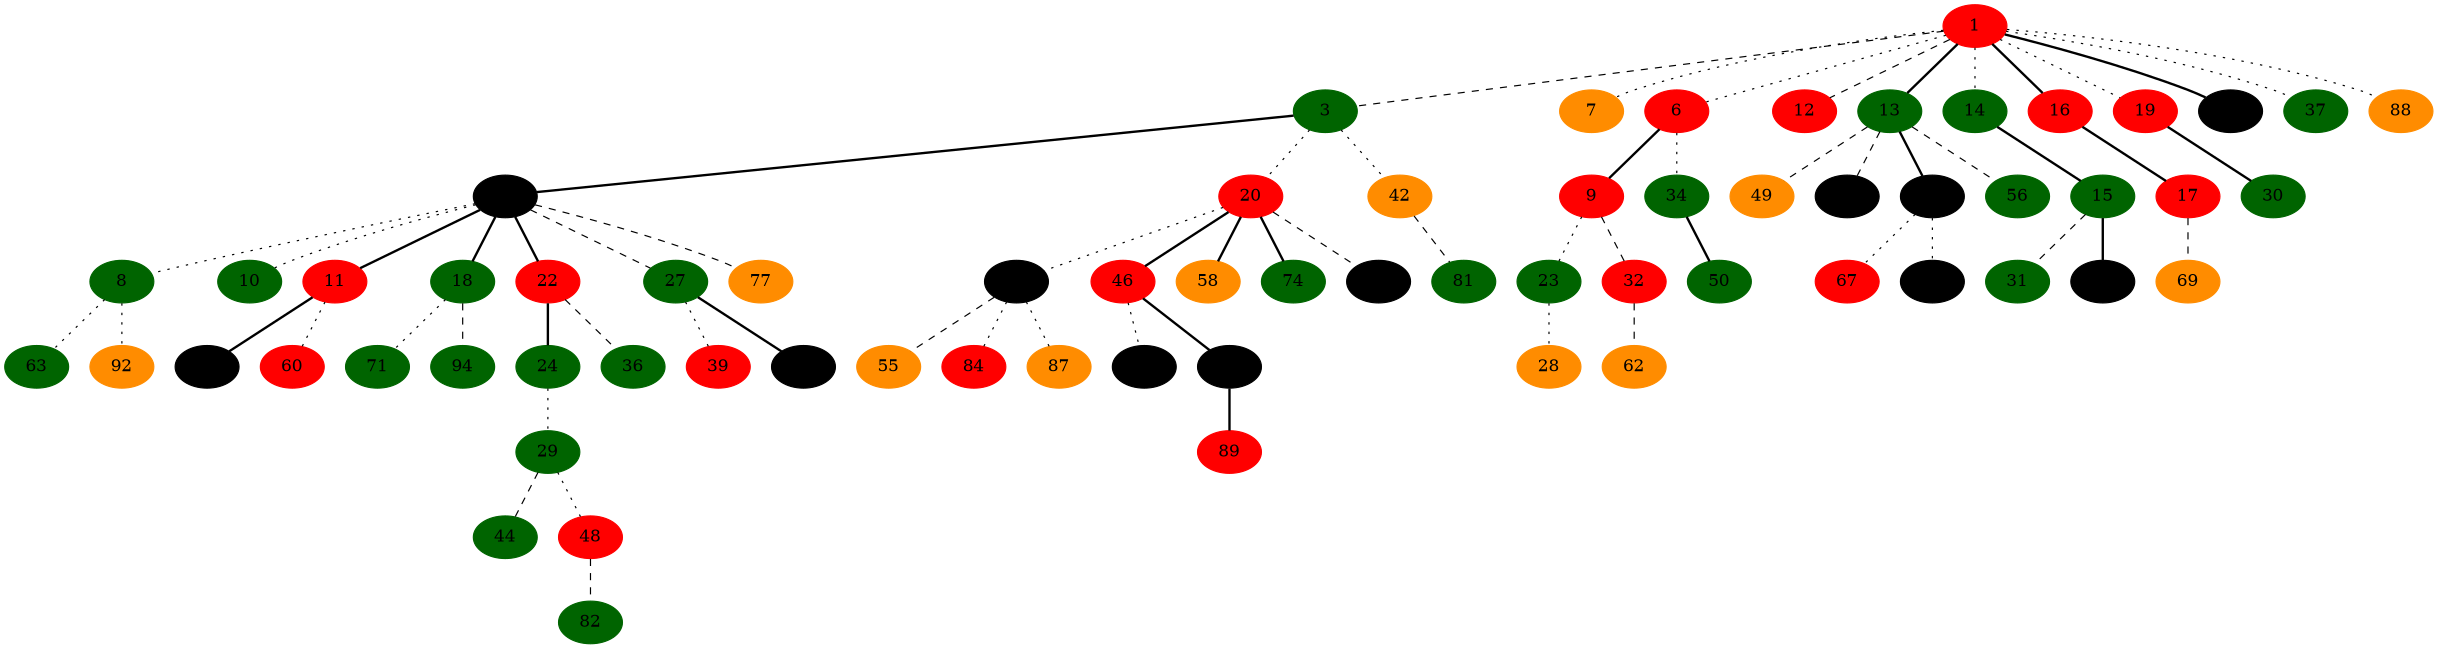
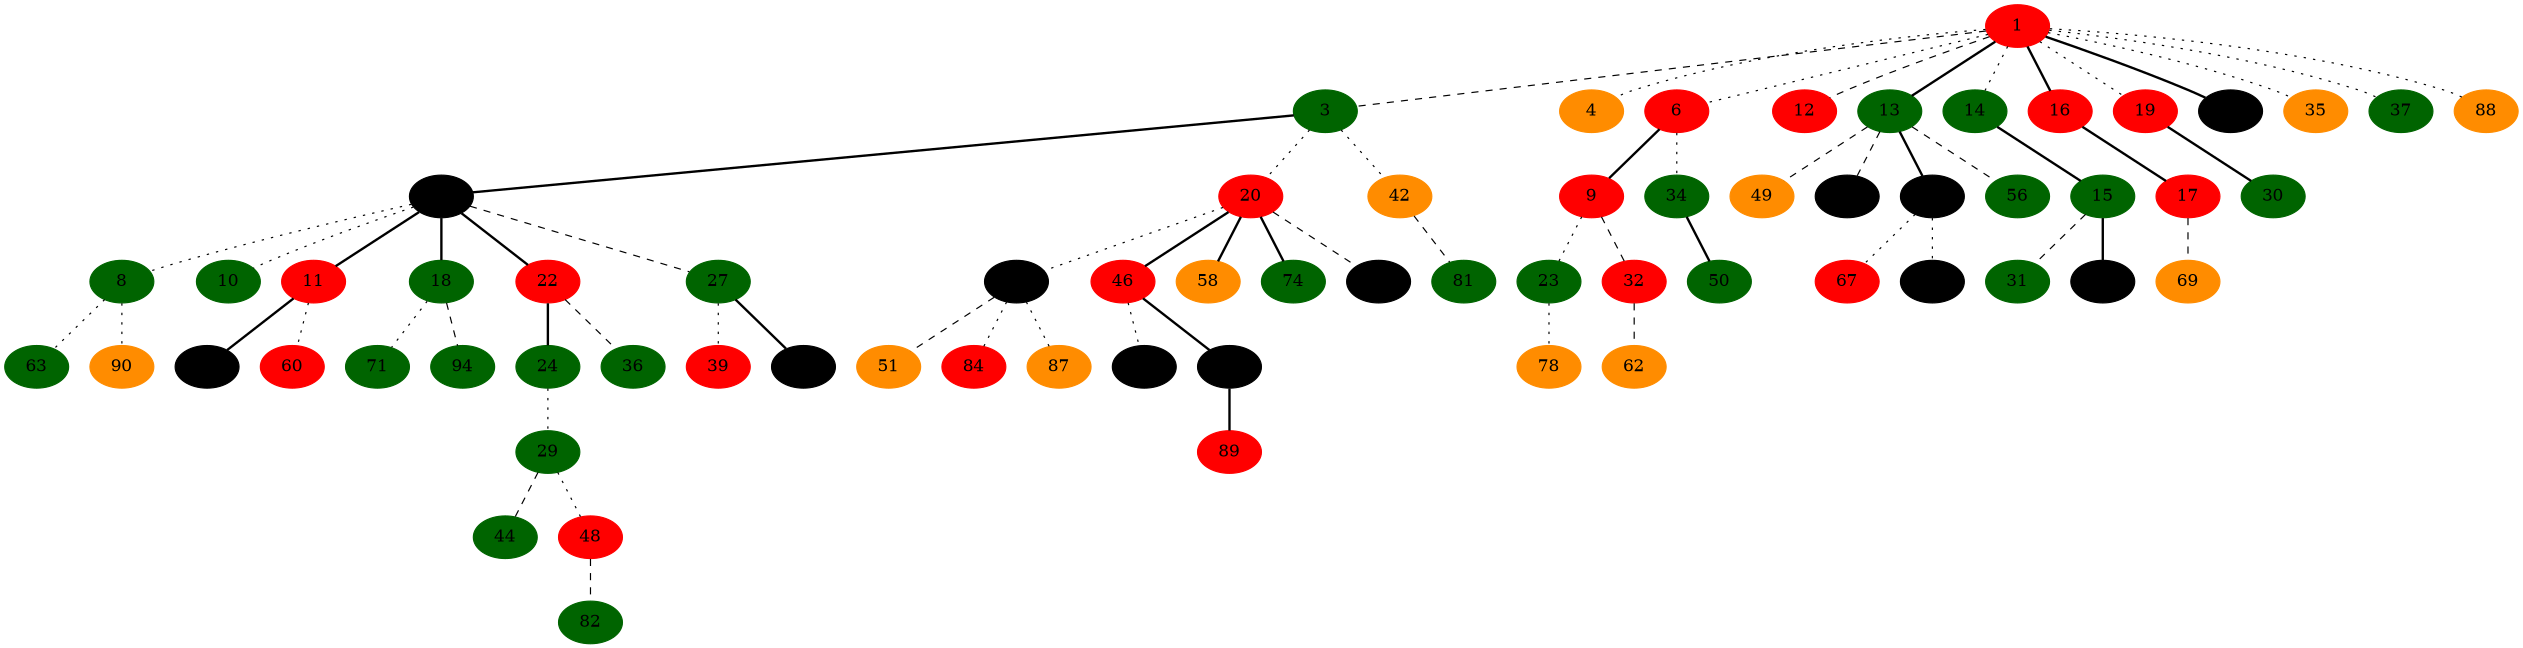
node "7": label "7" -> "4"
node "35": added
node "77": removed
node "92": label "92" -> "90"
node "55": label "55" -> "51"
node "28": label "28" -> "78"
